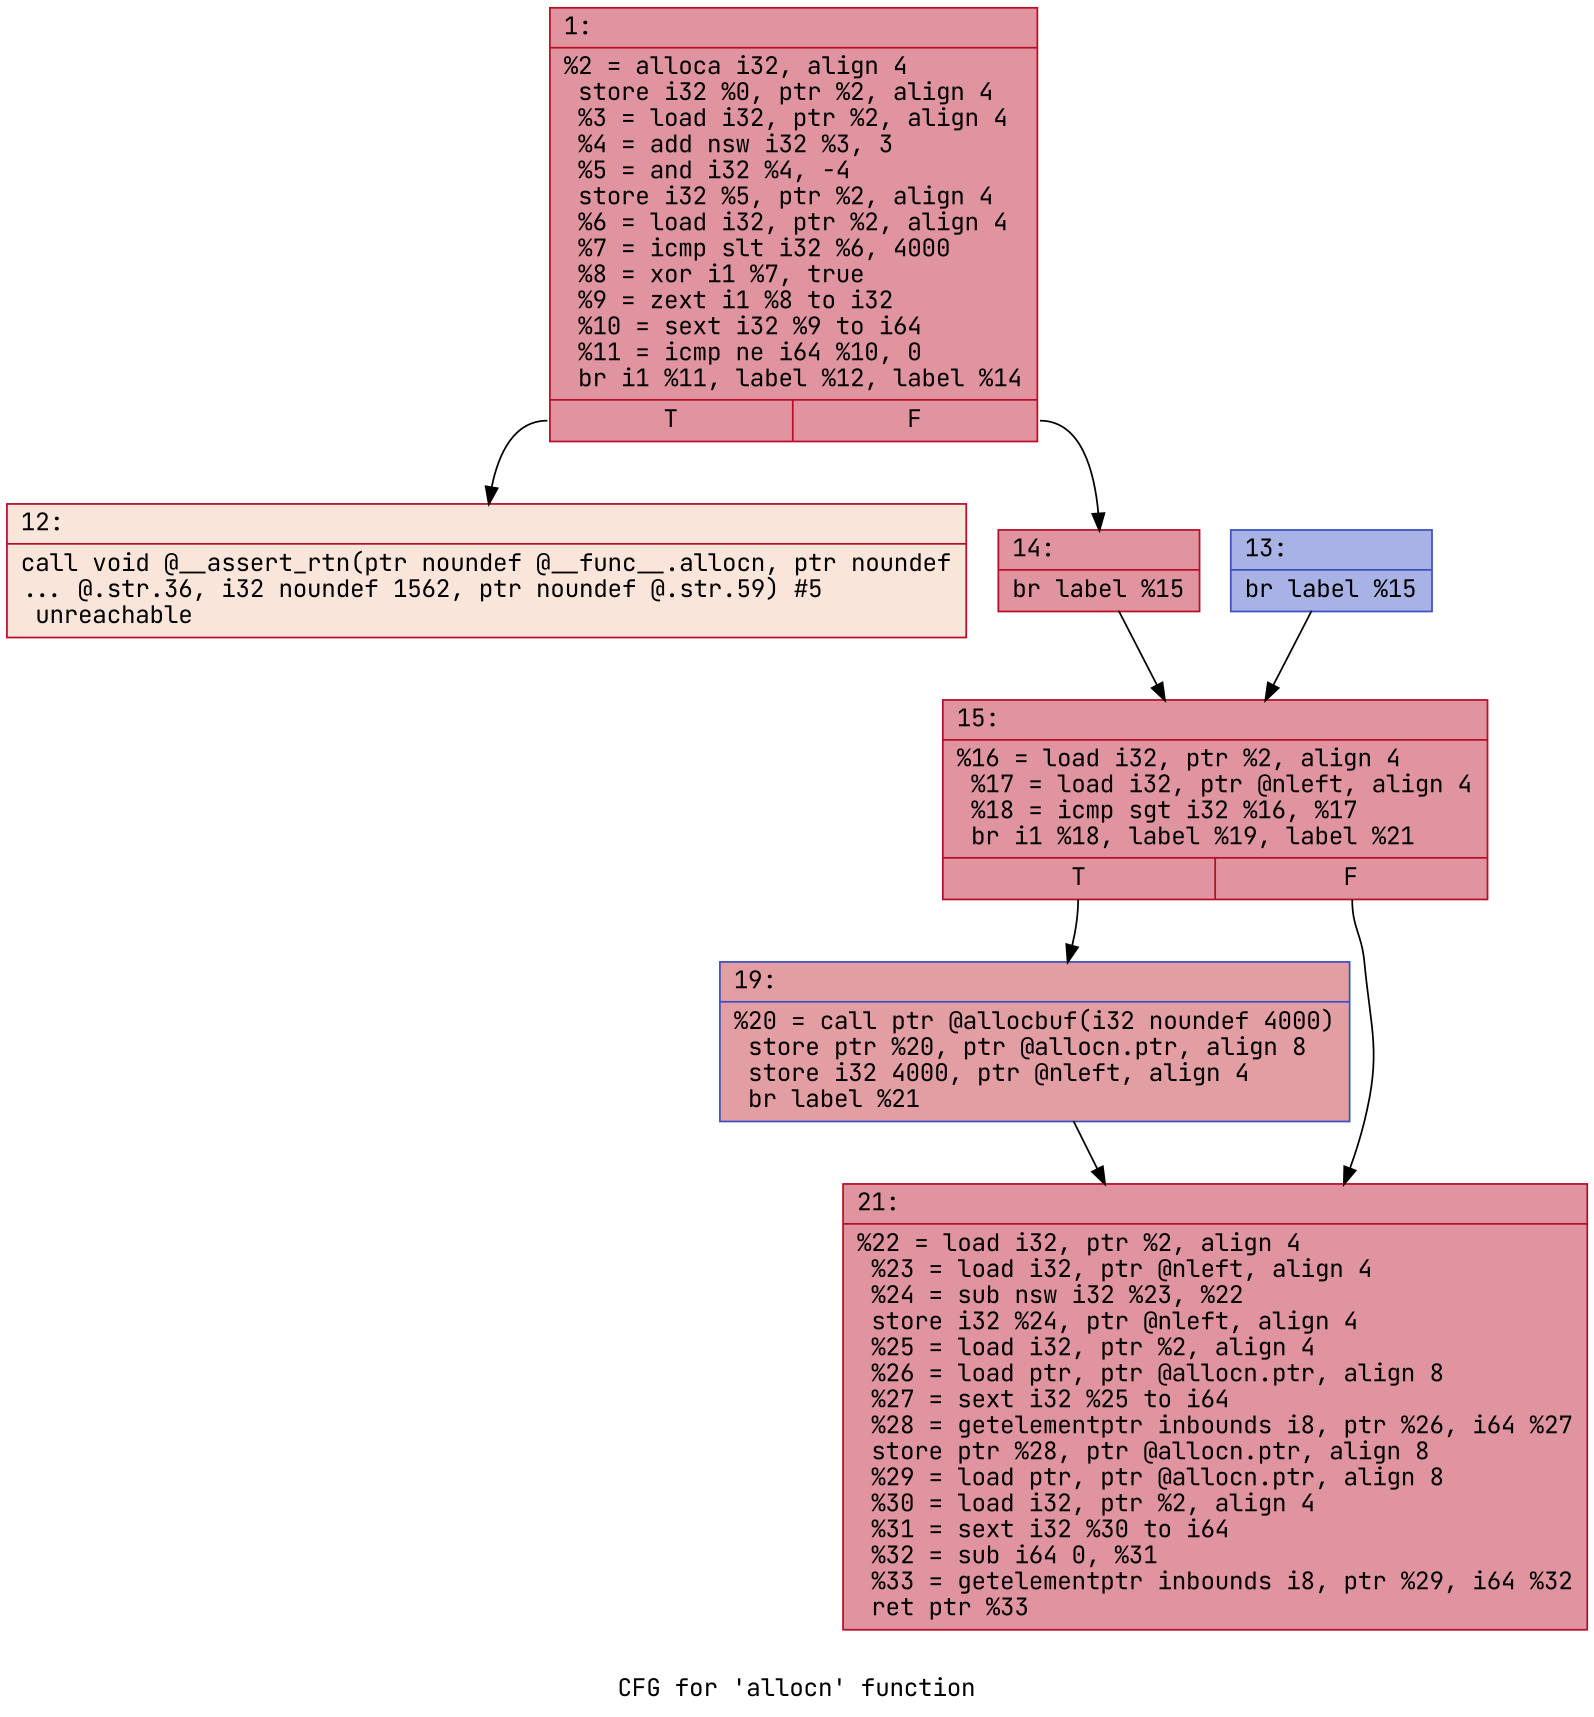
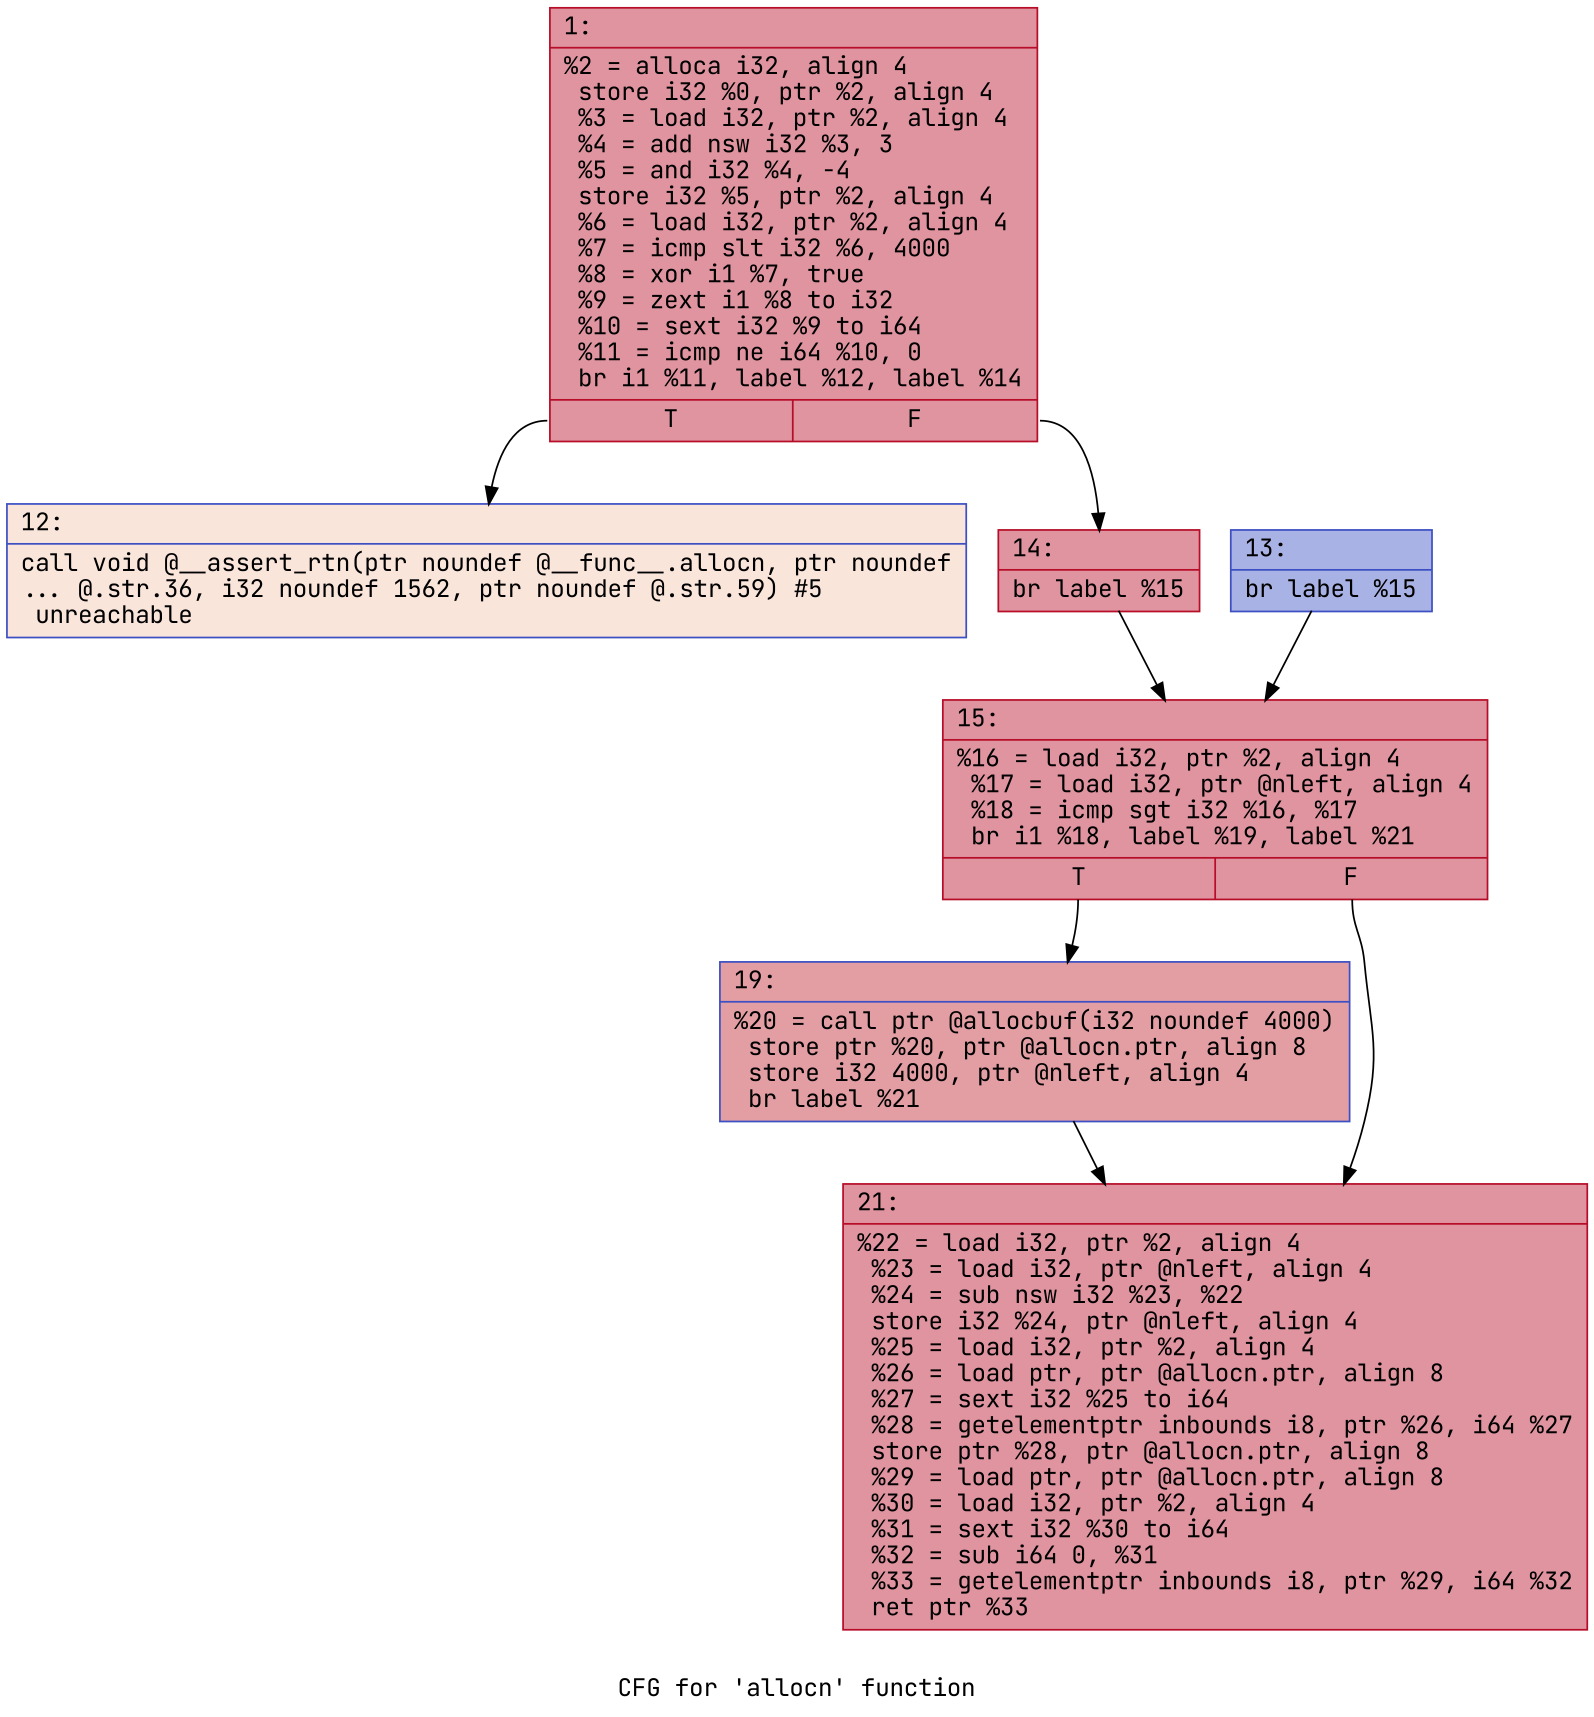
node "12:": color #b70d28ff -> #3d50c3ff
